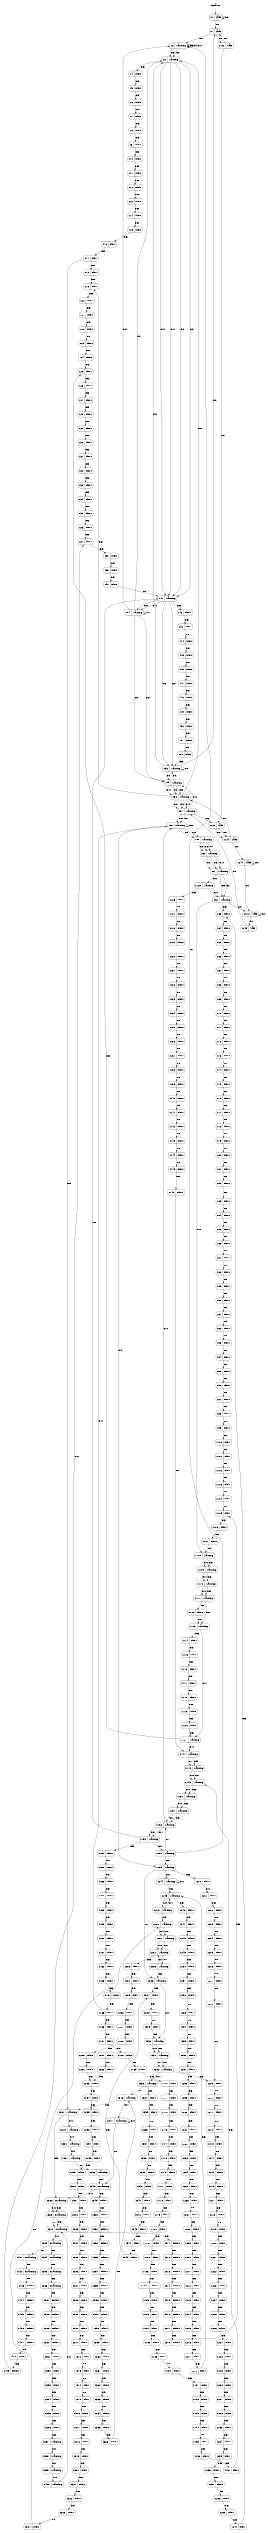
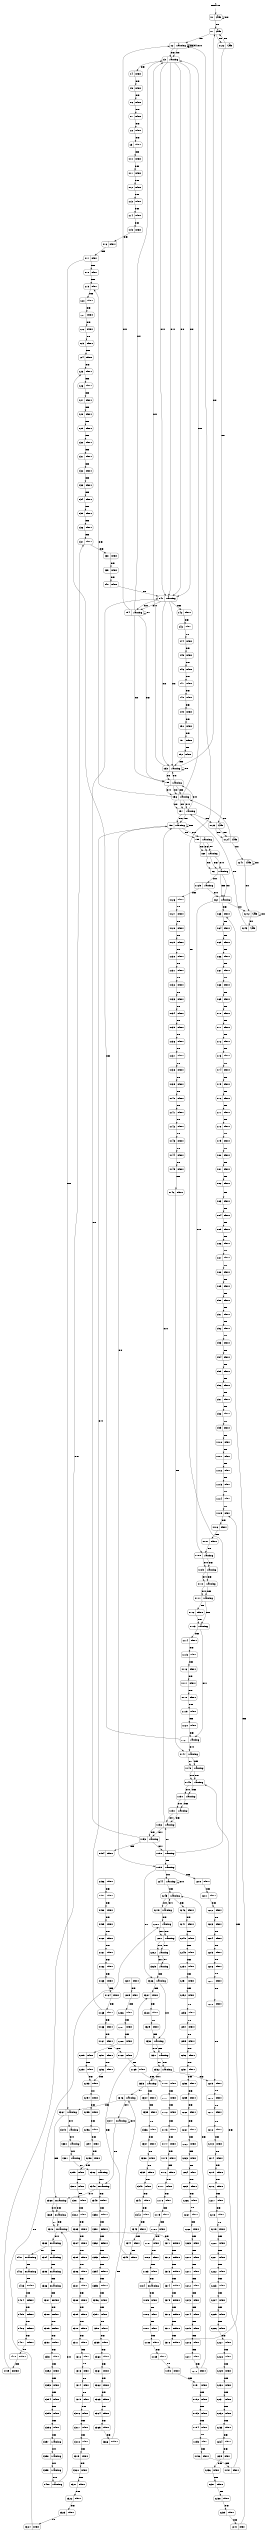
edge "s129" -> "s130": added, label "DH"
node "s155": removed
edge "s200" -> "s201": label "DM" -> "DH"
node "s283": removed
edge "s293" -> "s294": label "DH" -> "DL"
node "s184": text "Alert" -> "TWarning"
